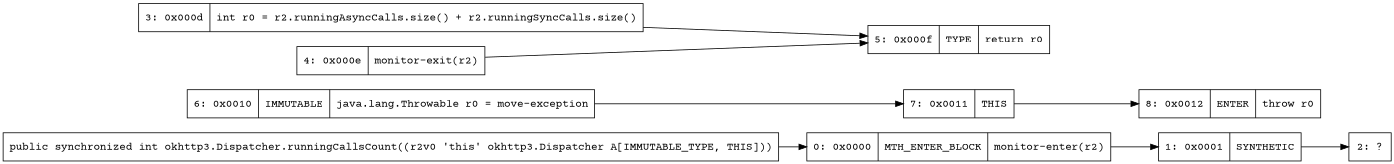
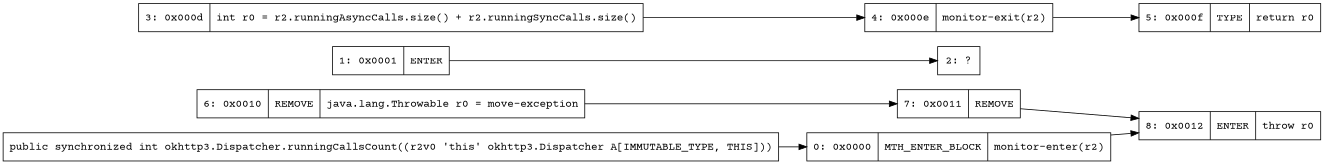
edge "3: 0x000d" -> "5: 0x000f": now "3: 0x000d" -> "4: 0x000e"
node "6: 0x0010": text "IMMUTABLE" -> "REMOVE"
node "7: 0x0011": text "THIS" -> "REMOVE"
node "1: 0x0001": text "SYNTHETIC" -> "ENTER"
edge "0: 0x0000" -> "1: 0x0001": now "0: 0x0000" -> "8: 0x0012"
